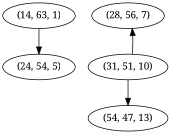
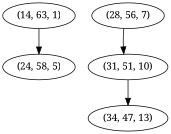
edge "(31, 51, 10)" -> "(28, 56, 7)": reversed
node "(24, 54, 5)": label "(24, 54, 5)" -> "(24, 58, 5)"
node "(54, 47, 13)": label "(54, 47, 13)" -> "(34, 47, 13)"
